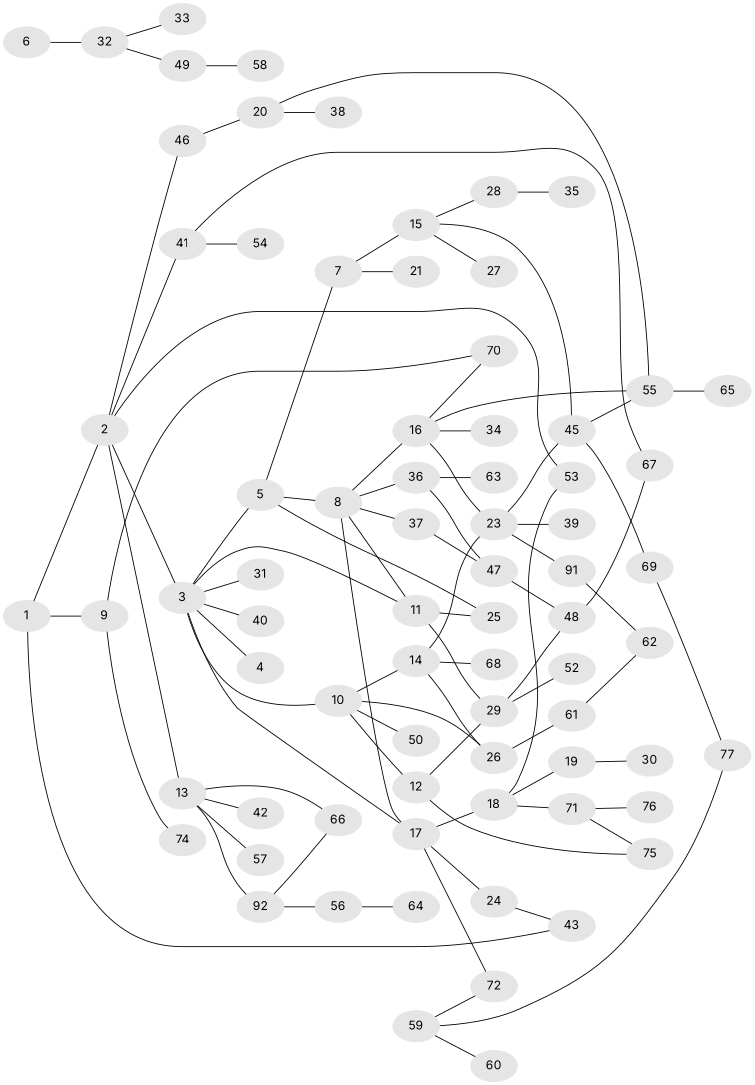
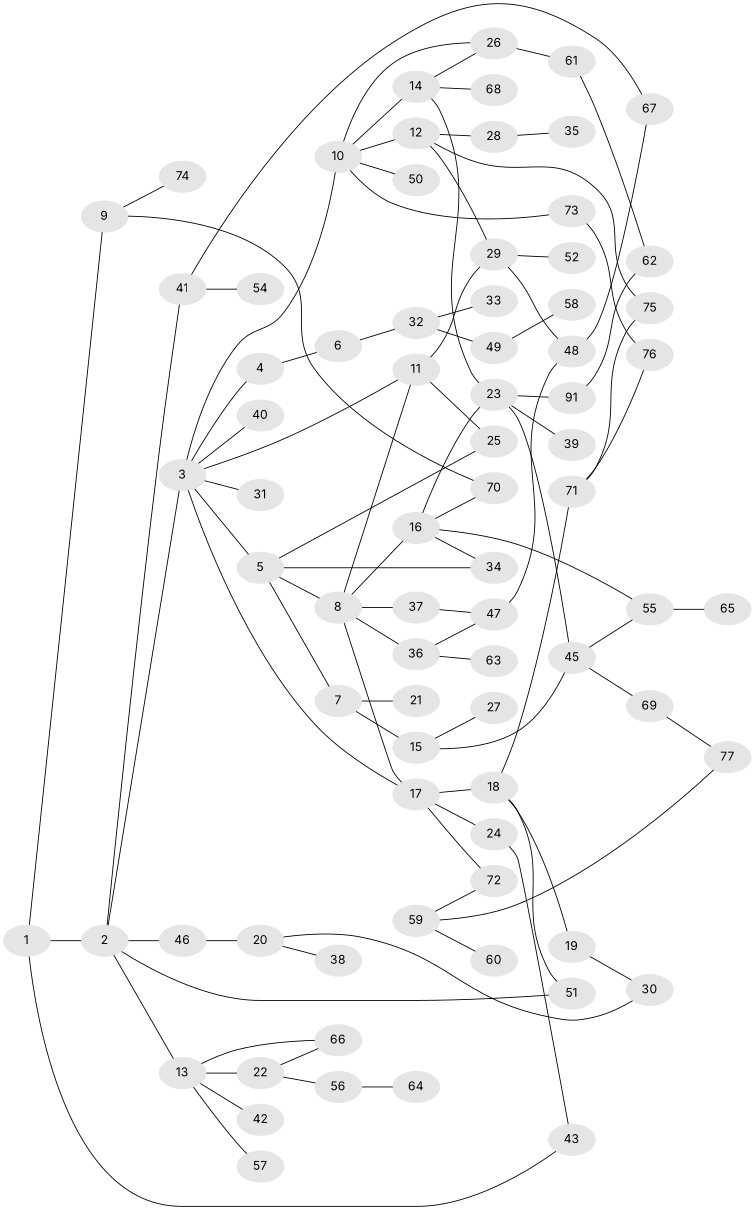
edge "20" -- "55": now "20" -- "30"
edge "28" -- "15": now "28" -- "12"
node "73": added
edge "6" -- "4": added
node "53": label "53" -> "51"
edge "5" -- "34": added
node "92": label "92" -> "22"
